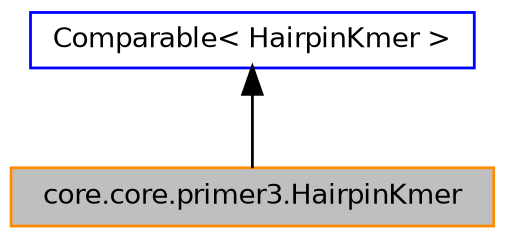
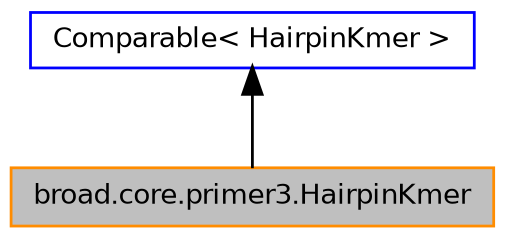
node "core.core.primer3.HairpinKmer": label "core.core.primer3.HairpinKmer" -> "broad.core.primer3.HairpinKmer"
